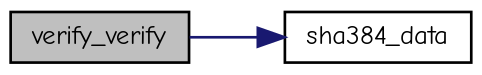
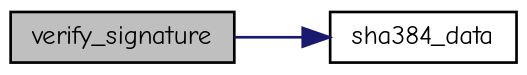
node "verify_verify": label "verify_verify" -> "verify_signature"
